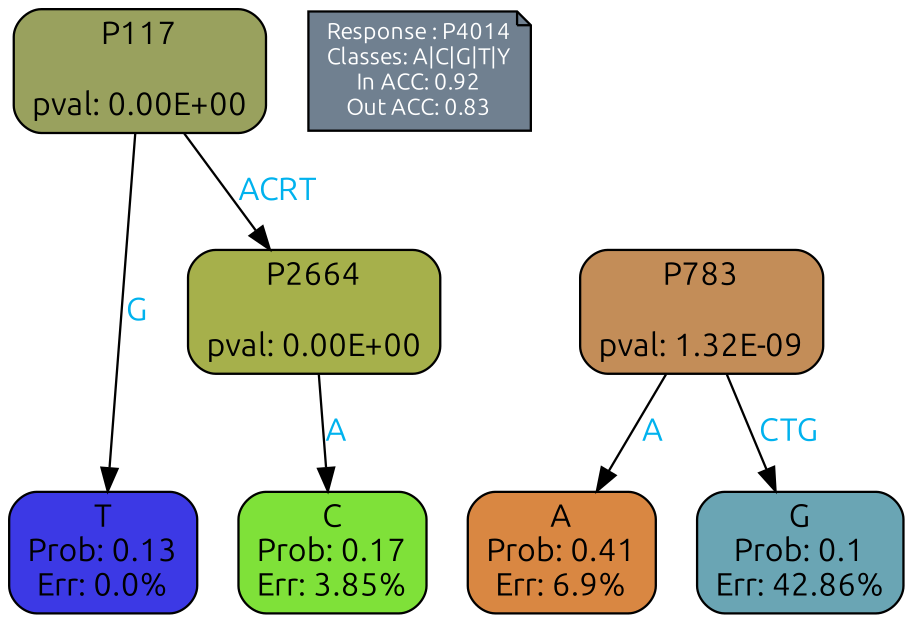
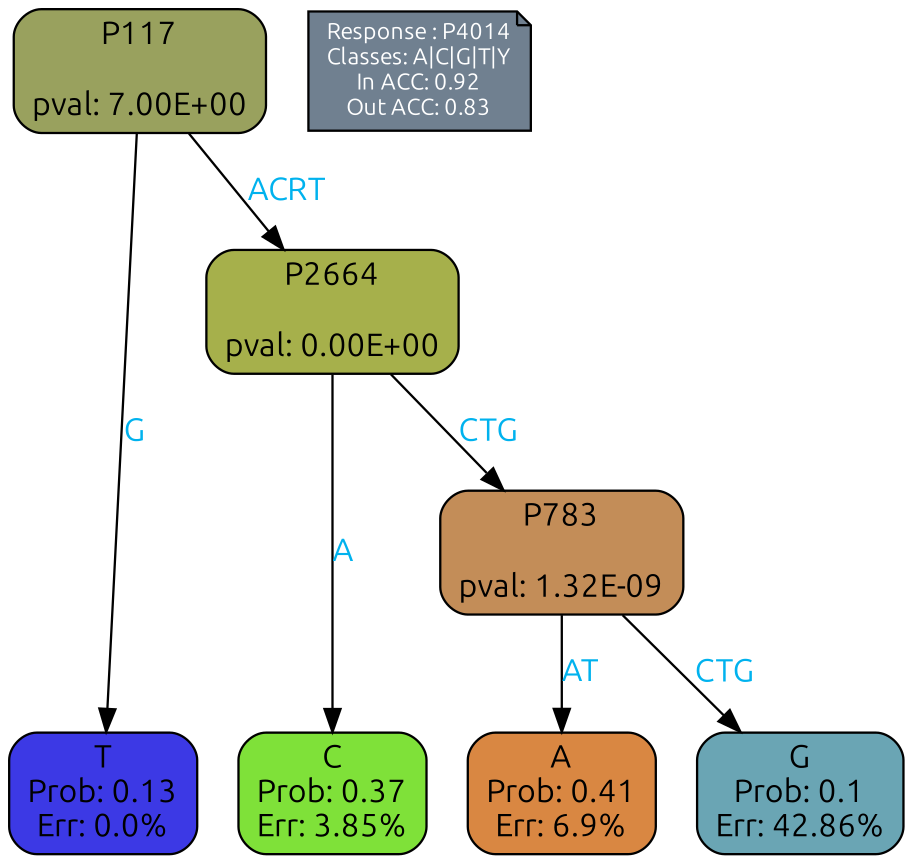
node "P117 pval: 0.00E+00": label "P117 pval: 0.00E+00" -> "P117 pval: 7.00E+00"
edge "P2664 pval: 0.00E+00" -> "P783 pval: 1.32E-09": added, label "CTG"
edge "P783 pval: 1.32E-09" -> "A Prob: 0.41 Err: 6.9%": label "A" -> "AT"
node "C Prob: 0.17 Err: 3.85%": label "C Prob: 0.17 Err: 3.85%" -> "C Prob: 0.37 Err: 3.85%"
